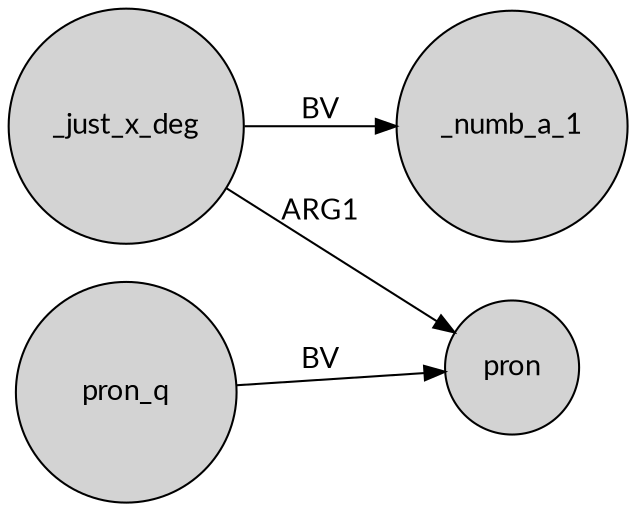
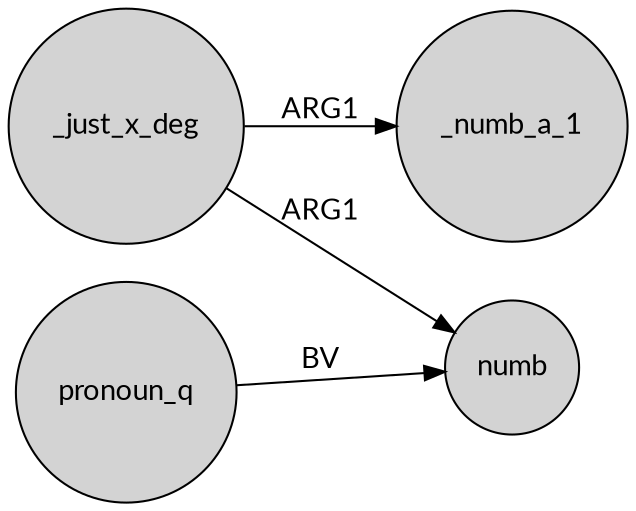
edge "_just_x_deg" -> "_numb_a_1": label "BV" -> "ARG1"
node "pron": label "pron" -> "numb"
node "pron_q": label "pron_q" -> "pronoun_q"
